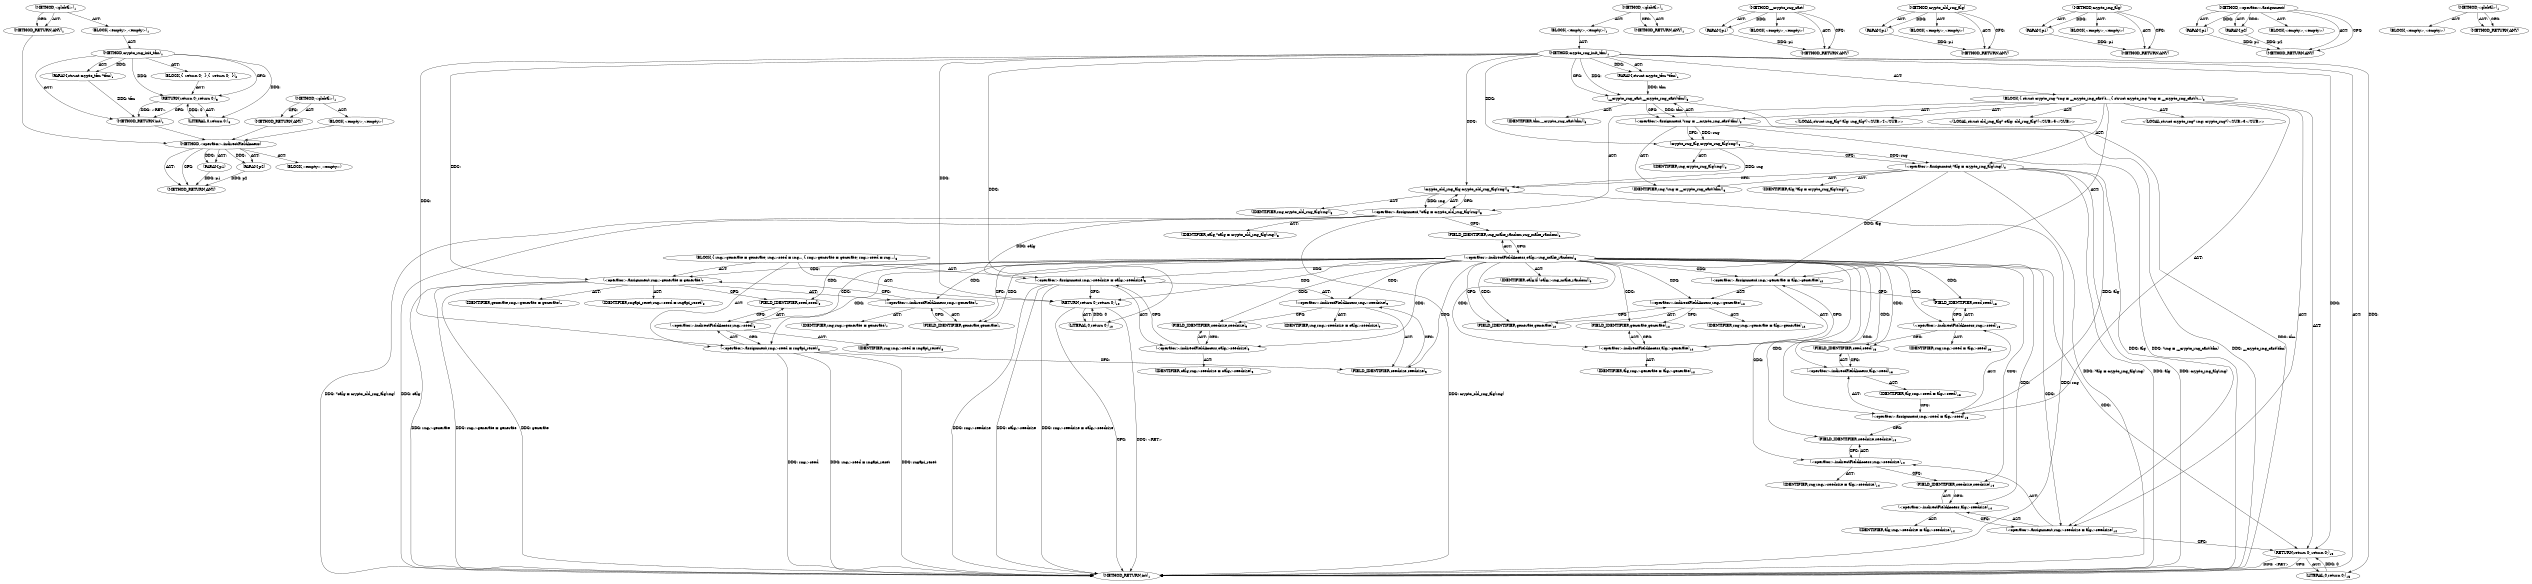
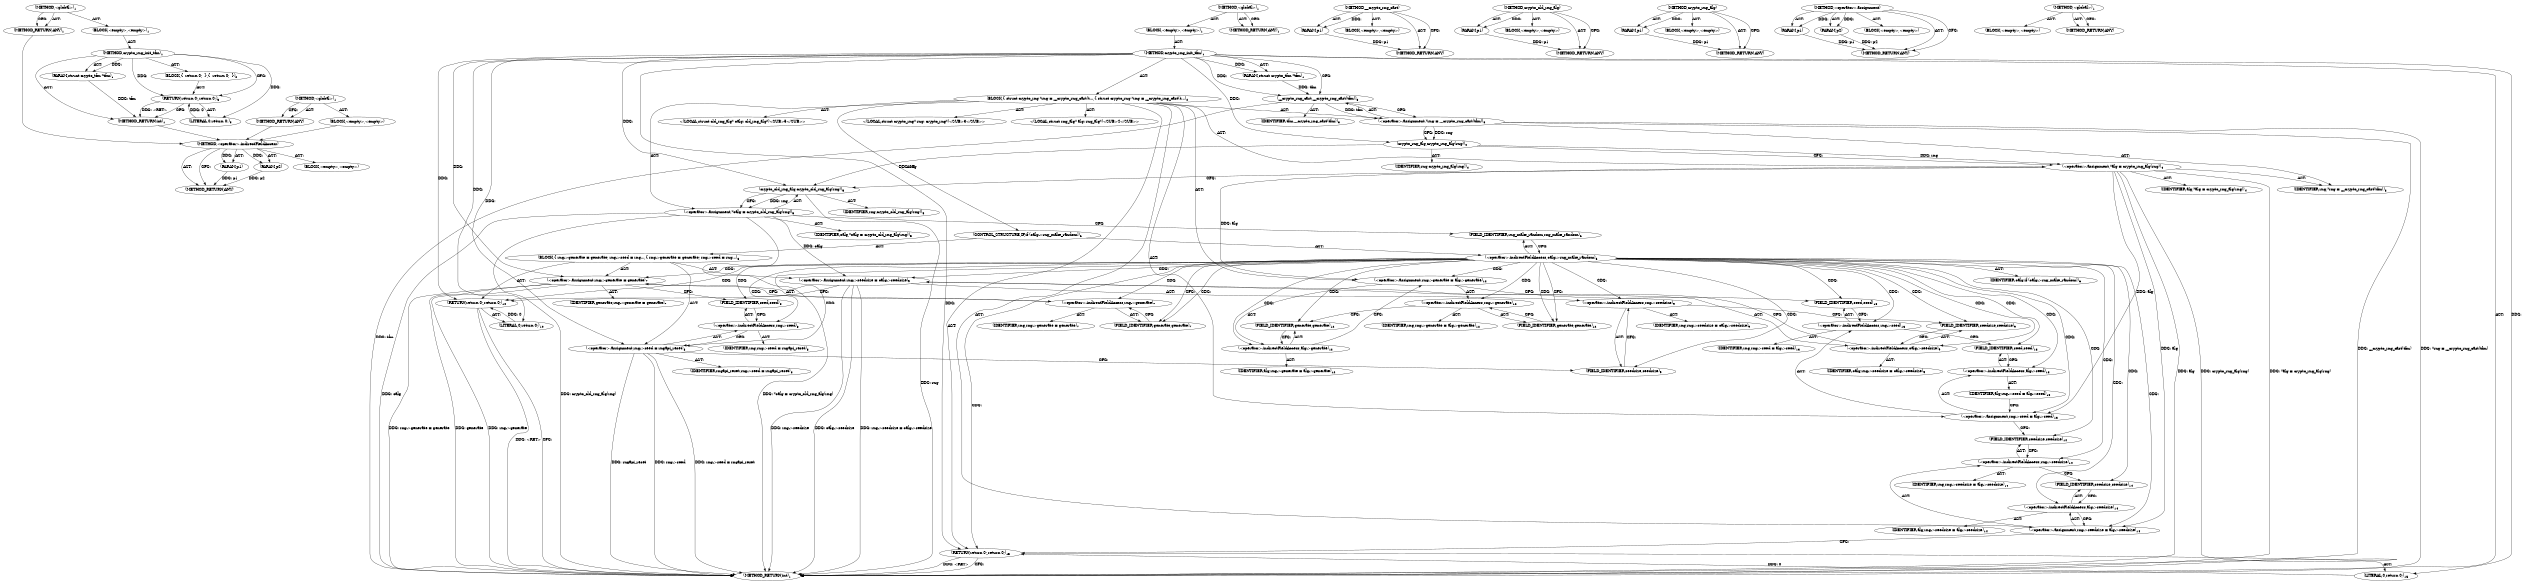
node "(CONTROL_STRUCTURE,IF,if (oalg->rng_make_random))": added
edge "(<operator>.assignment,rng->generate = generate)" -> "(IDENTIFIER,rngapi_reset,rng->seed = rngapi_reset)": now "(<operator>.assignment,rng->seed = rngapi_reset)" -> "(IDENTIFIER,rngapi_reset,rng->seed = rngapi_reset)"
